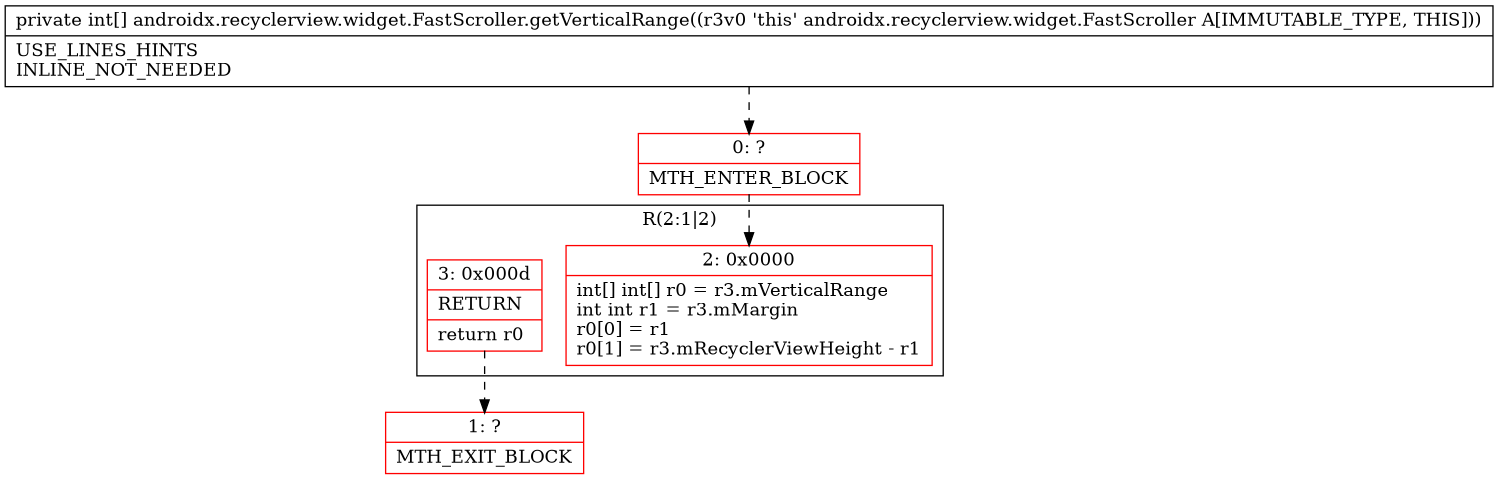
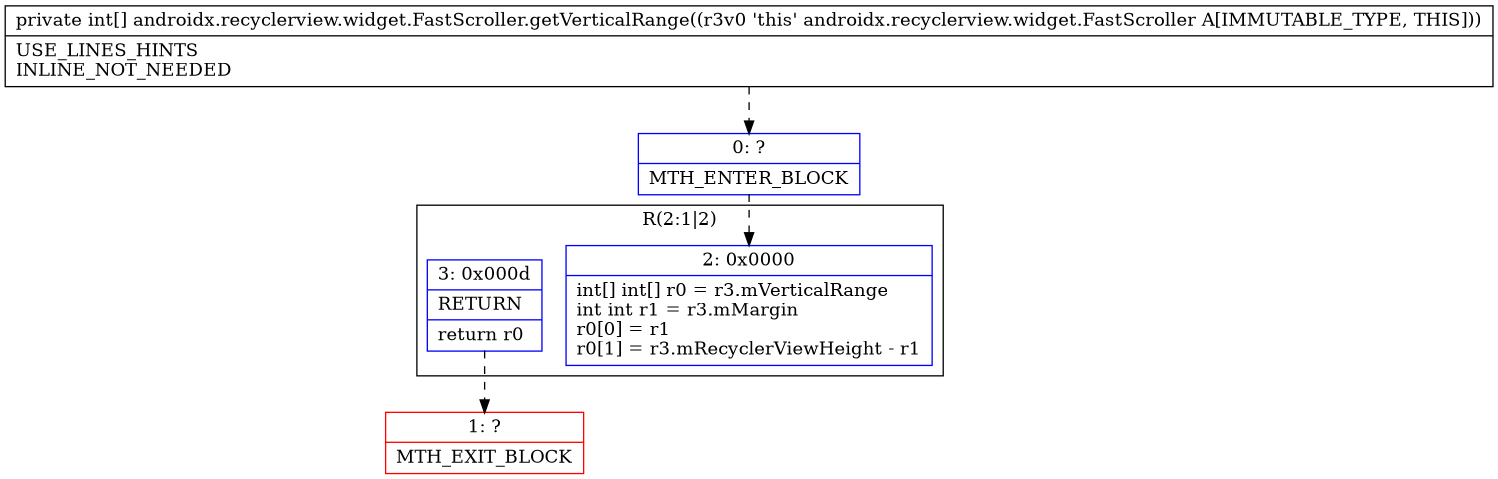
node "0: ?": color red -> blue
node "3: 0x000d": color red -> blue
node "2: 0x0000": color red -> blue
